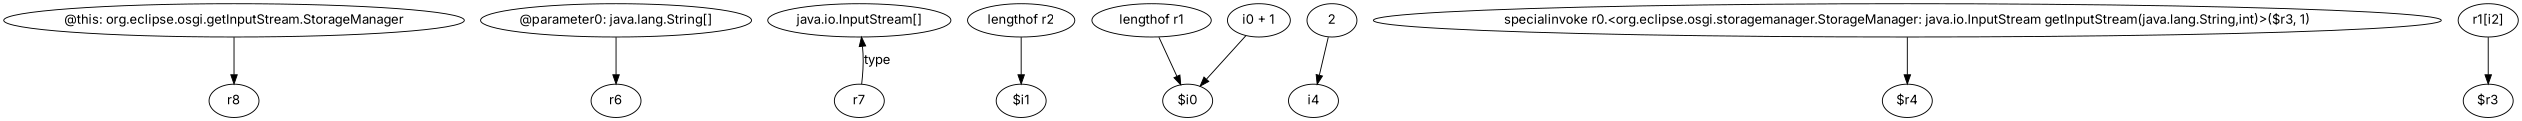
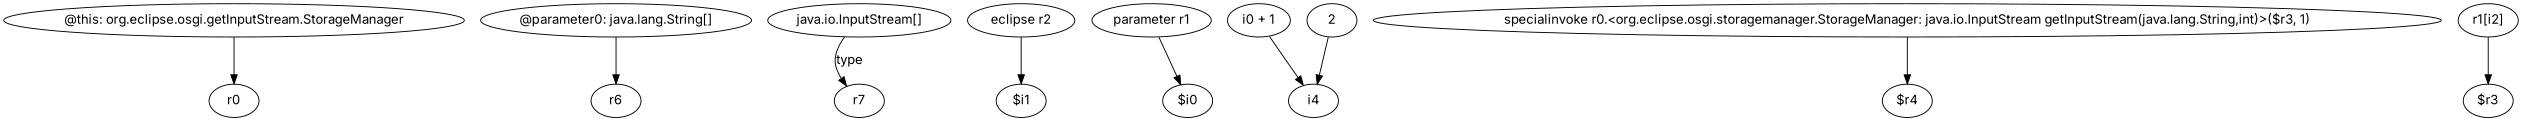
node "lengthof r2": label "lengthof r2" -> "eclipse r2"
node "lengthof r1": label "lengthof r1" -> "parameter r1"
edge "i0 + 1" -> "$i0": now "i0 + 1" -> "i4"
edge "r7" -> "java.io.InputStream[]": reversed
node "r8": label "r8" -> "r0"
